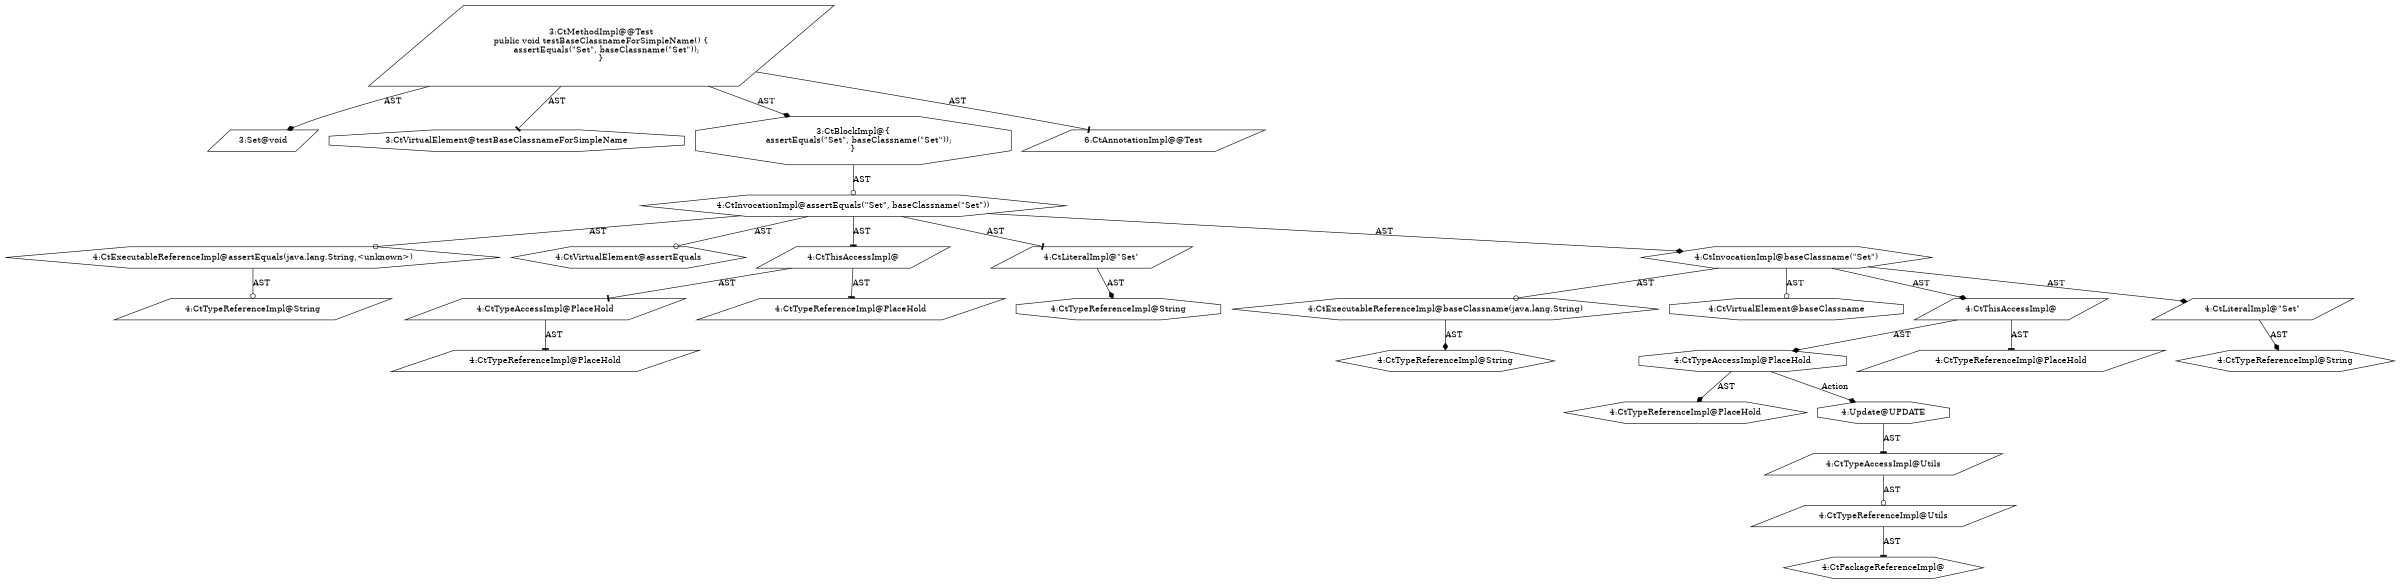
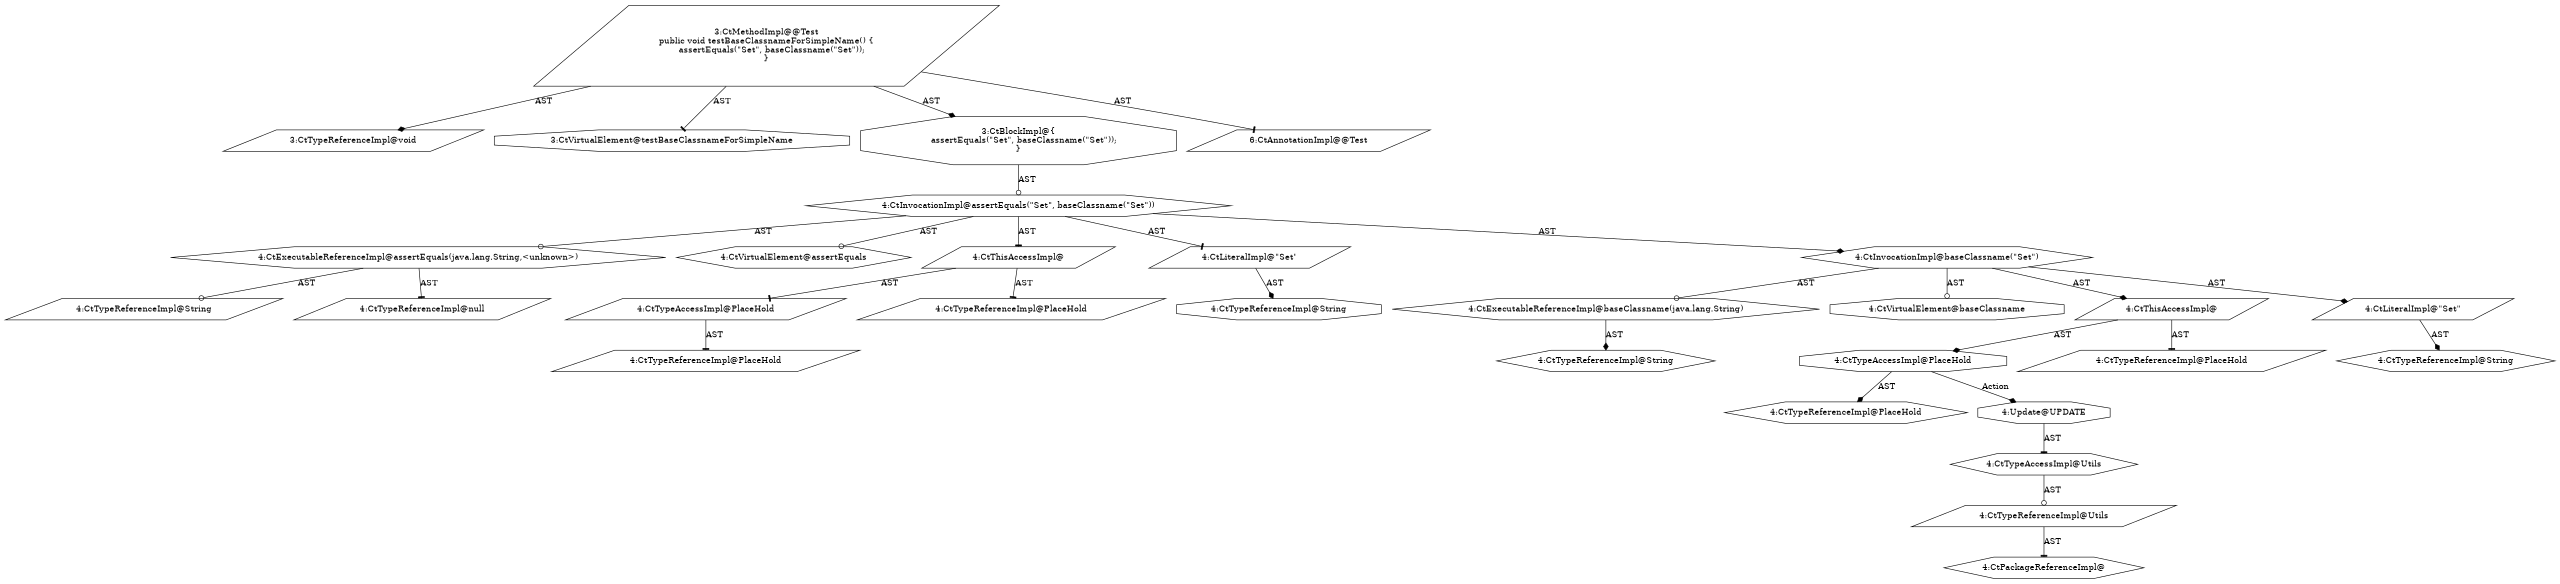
node "3:Set@void": label "3:Set@void" -> "3:CtTypeReferenceImpl@void"
node "4:CtTypeReferenceImpl@null": added
node "4:CtTypeAccessImpl@Utils": shape parallelogram -> hexagon
